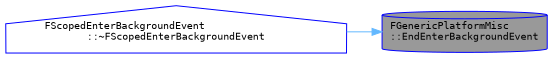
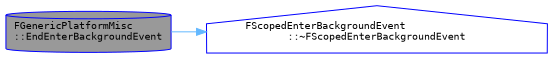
edge "FScopedEnterBackgroundEvent ::~FScopedEnterBackgroundEvent" -> "FGenericPlatformMisc ::EndEnterBackgroundEvent": reversed
